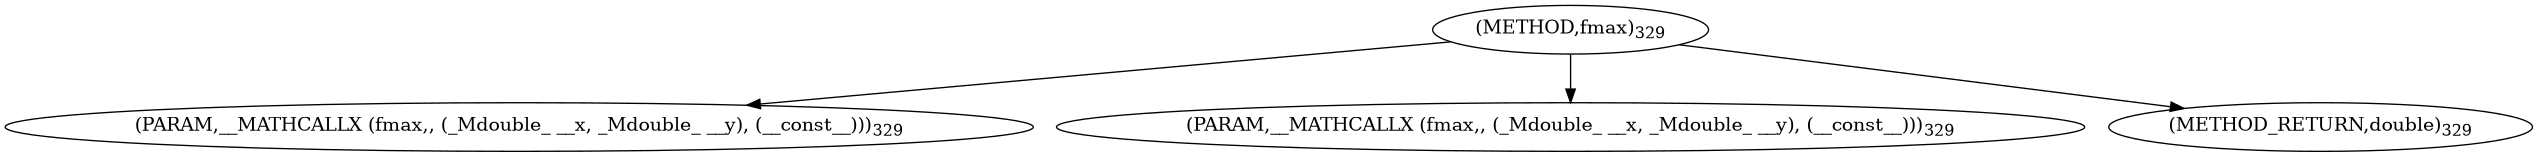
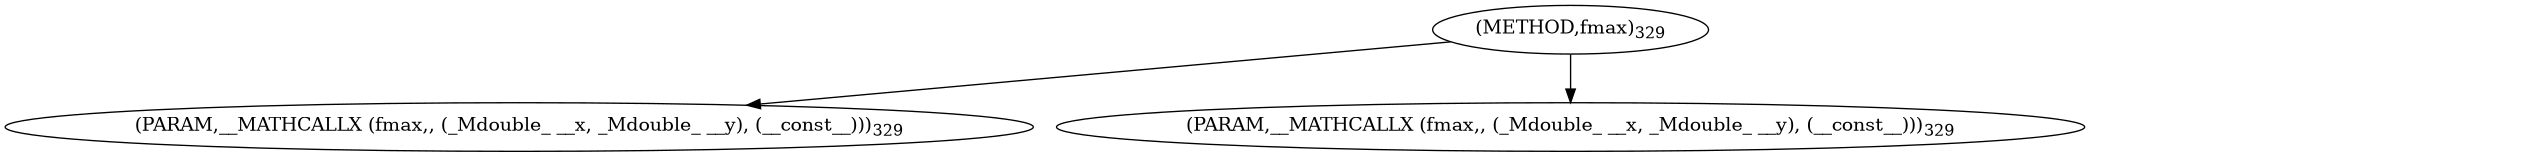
node "(METHOD_RETURN,double)": removed
